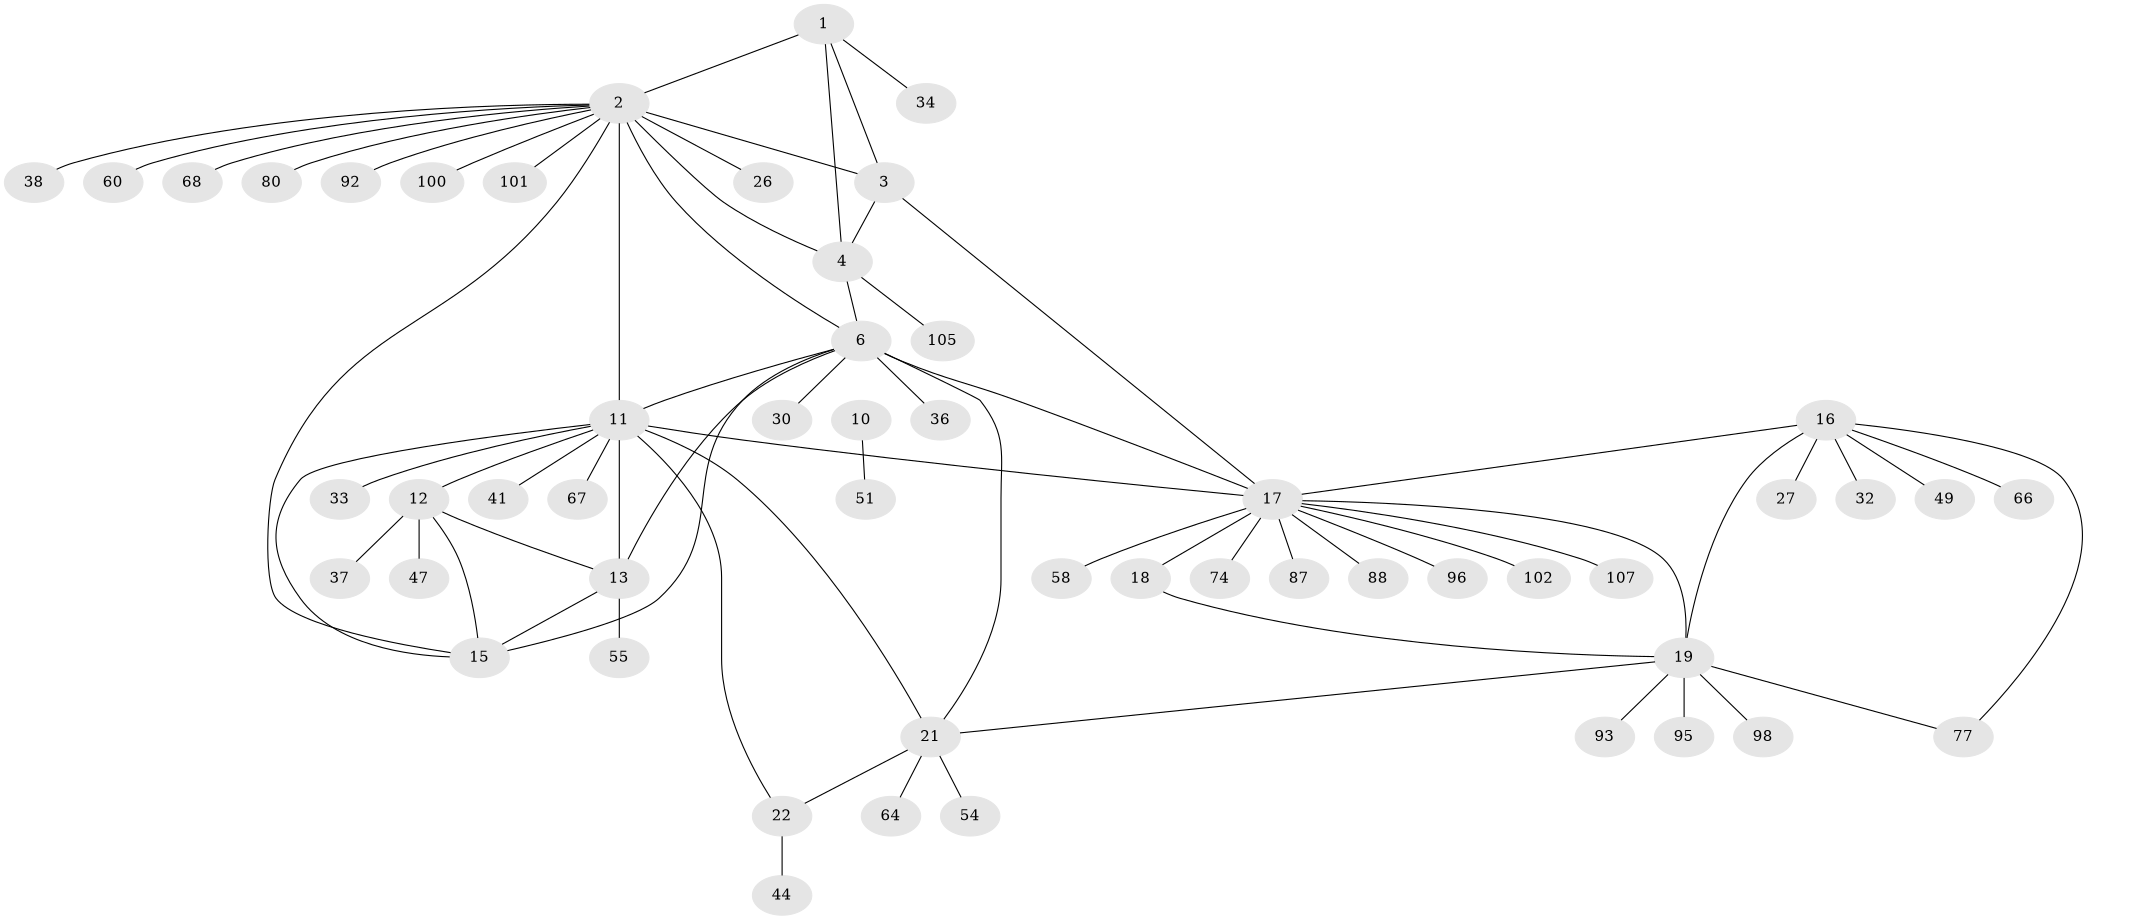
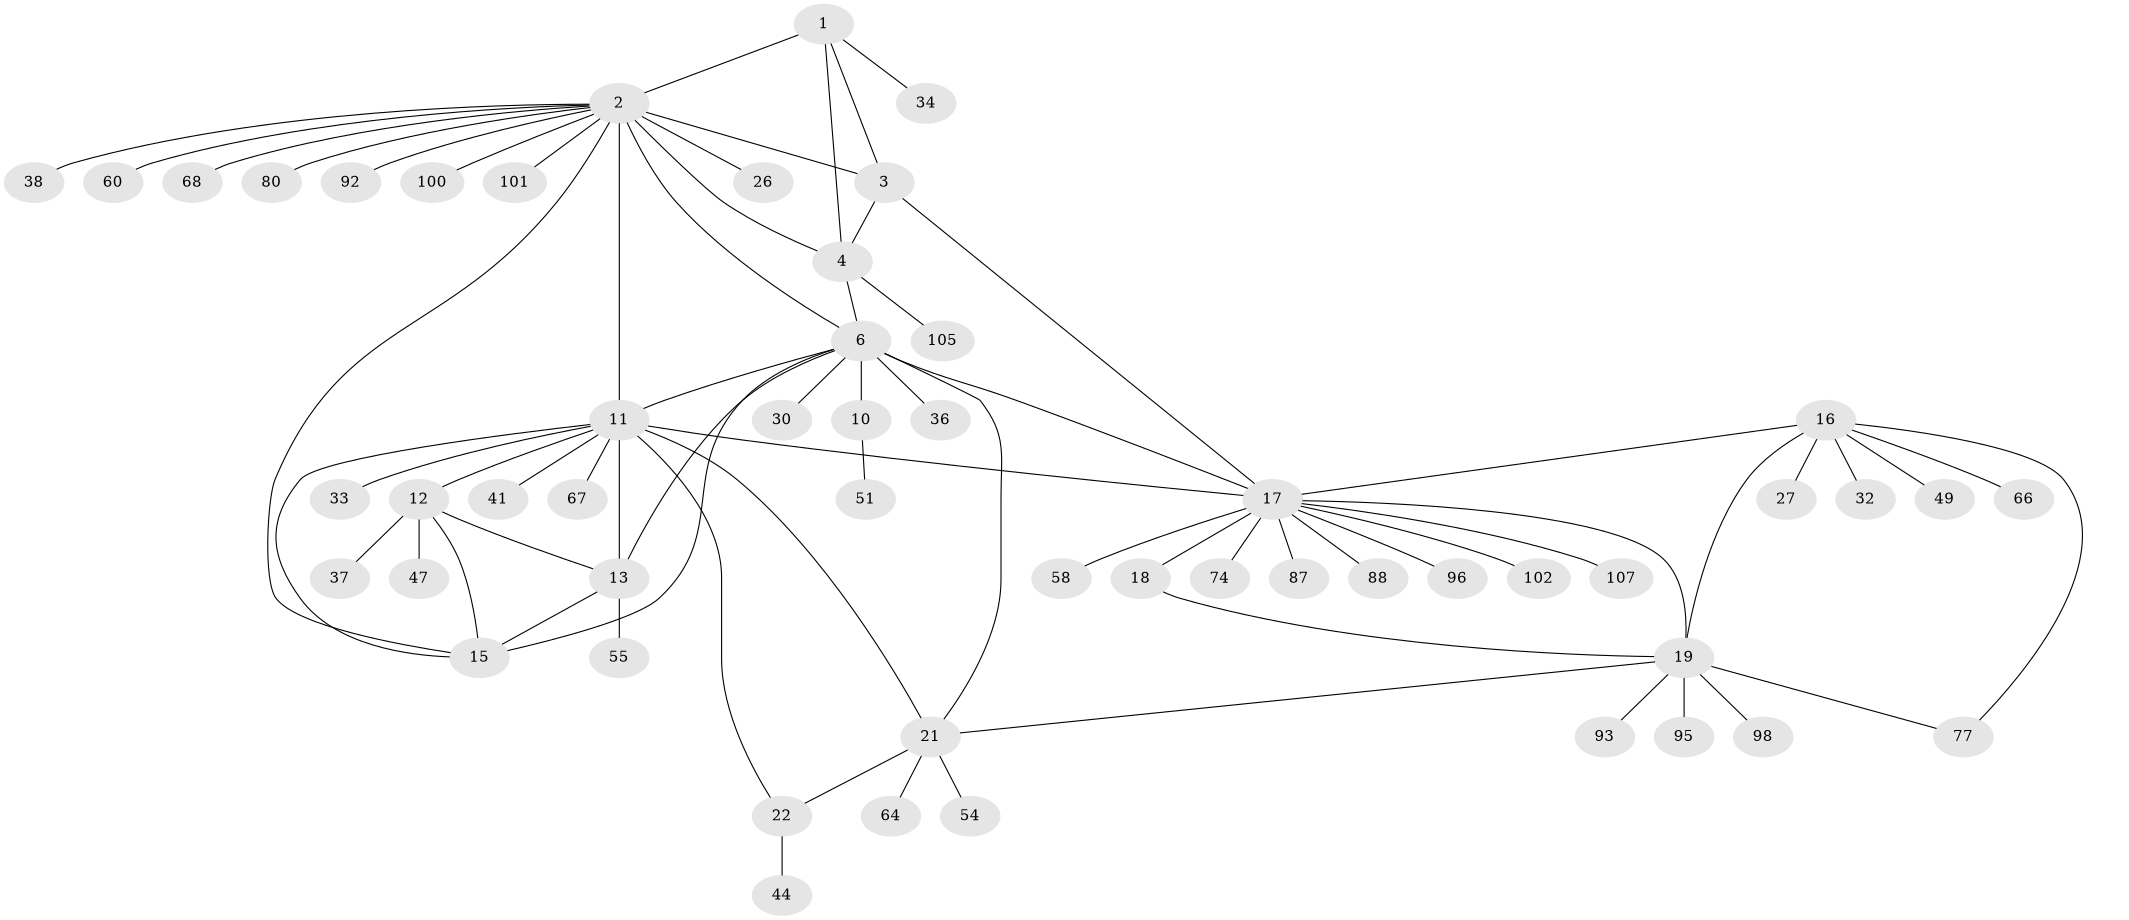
edge "6" -- "10": added
